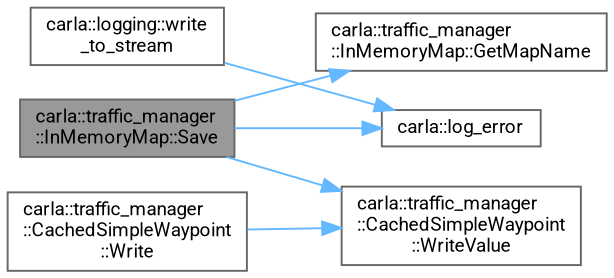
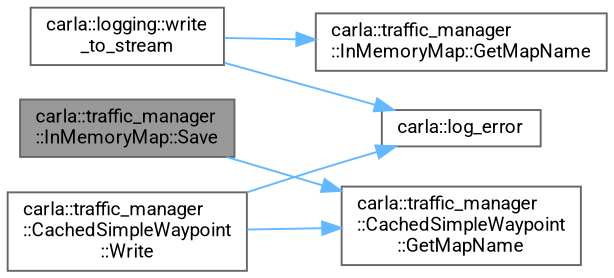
edge "carla::traffic_manager ::InMemoryMap::Save" -> "carla::traffic_manager ::InMemoryMap::GetMapName": now "carla::logging::write _to_stream" -> "carla::traffic_manager ::InMemoryMap::GetMapName"
edge "carla::traffic_manager ::InMemoryMap::Save" -> "carla::log_error": now "carla::traffic_manager ::CachedSimpleWaypoint ::Write" -> "carla::log_error"
node "carla::traffic_manager ::CachedSimpleWaypoint ::WriteValue": label "carla::traffic_manager ::CachedSimpleWaypoint ::WriteValue" -> "carla::traffic_manager ::CachedSimpleWaypoint ::GetMapName"
